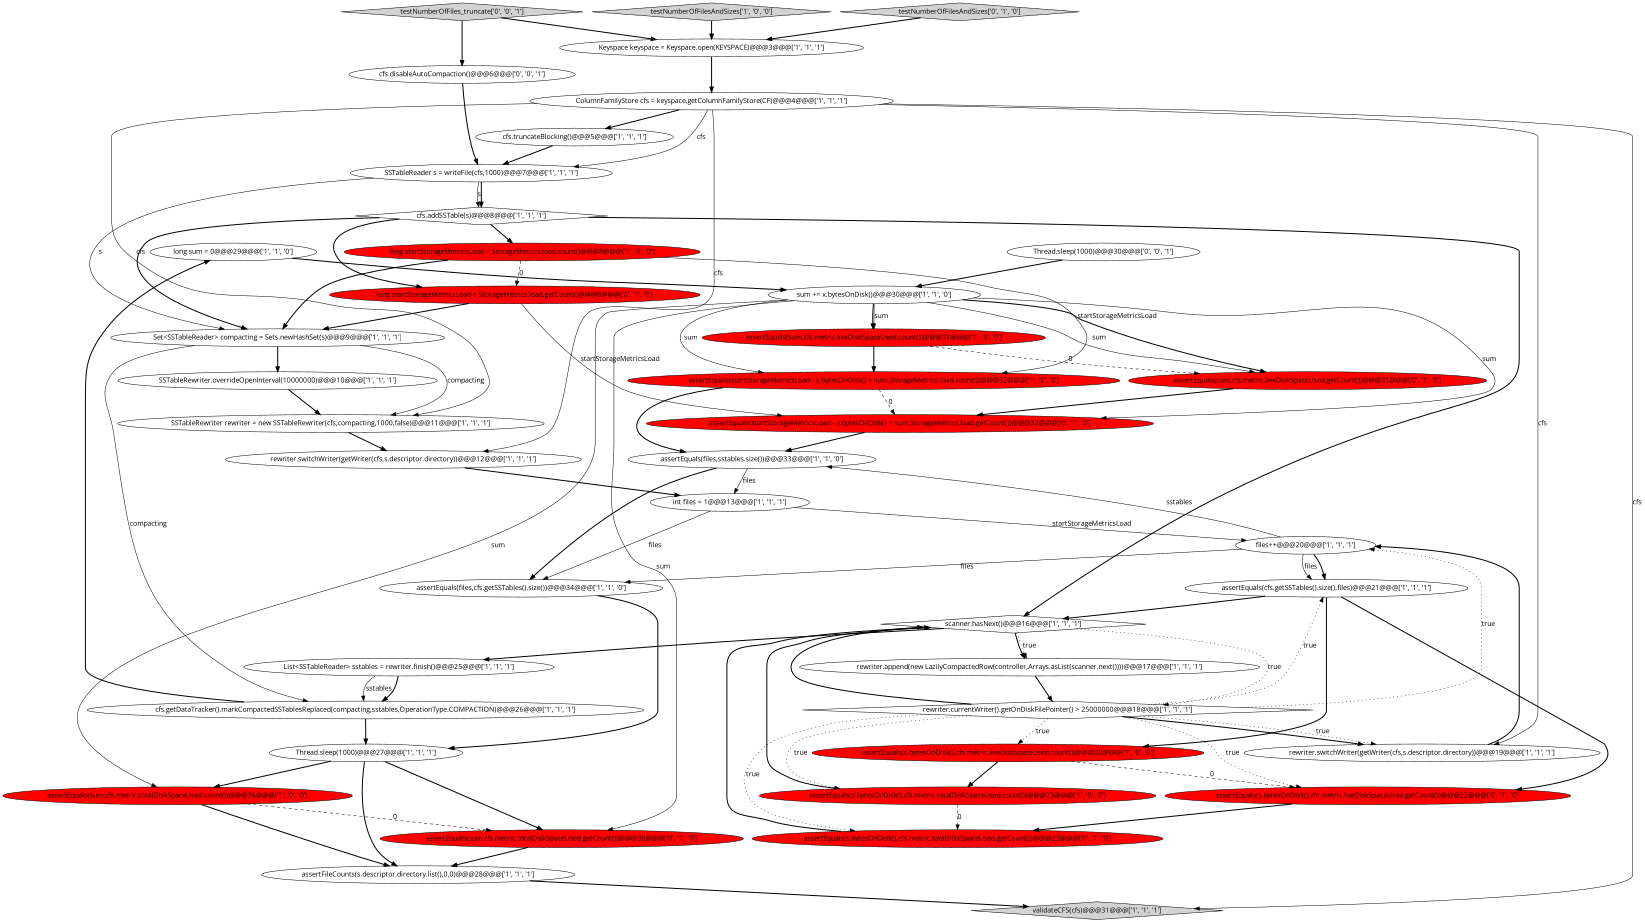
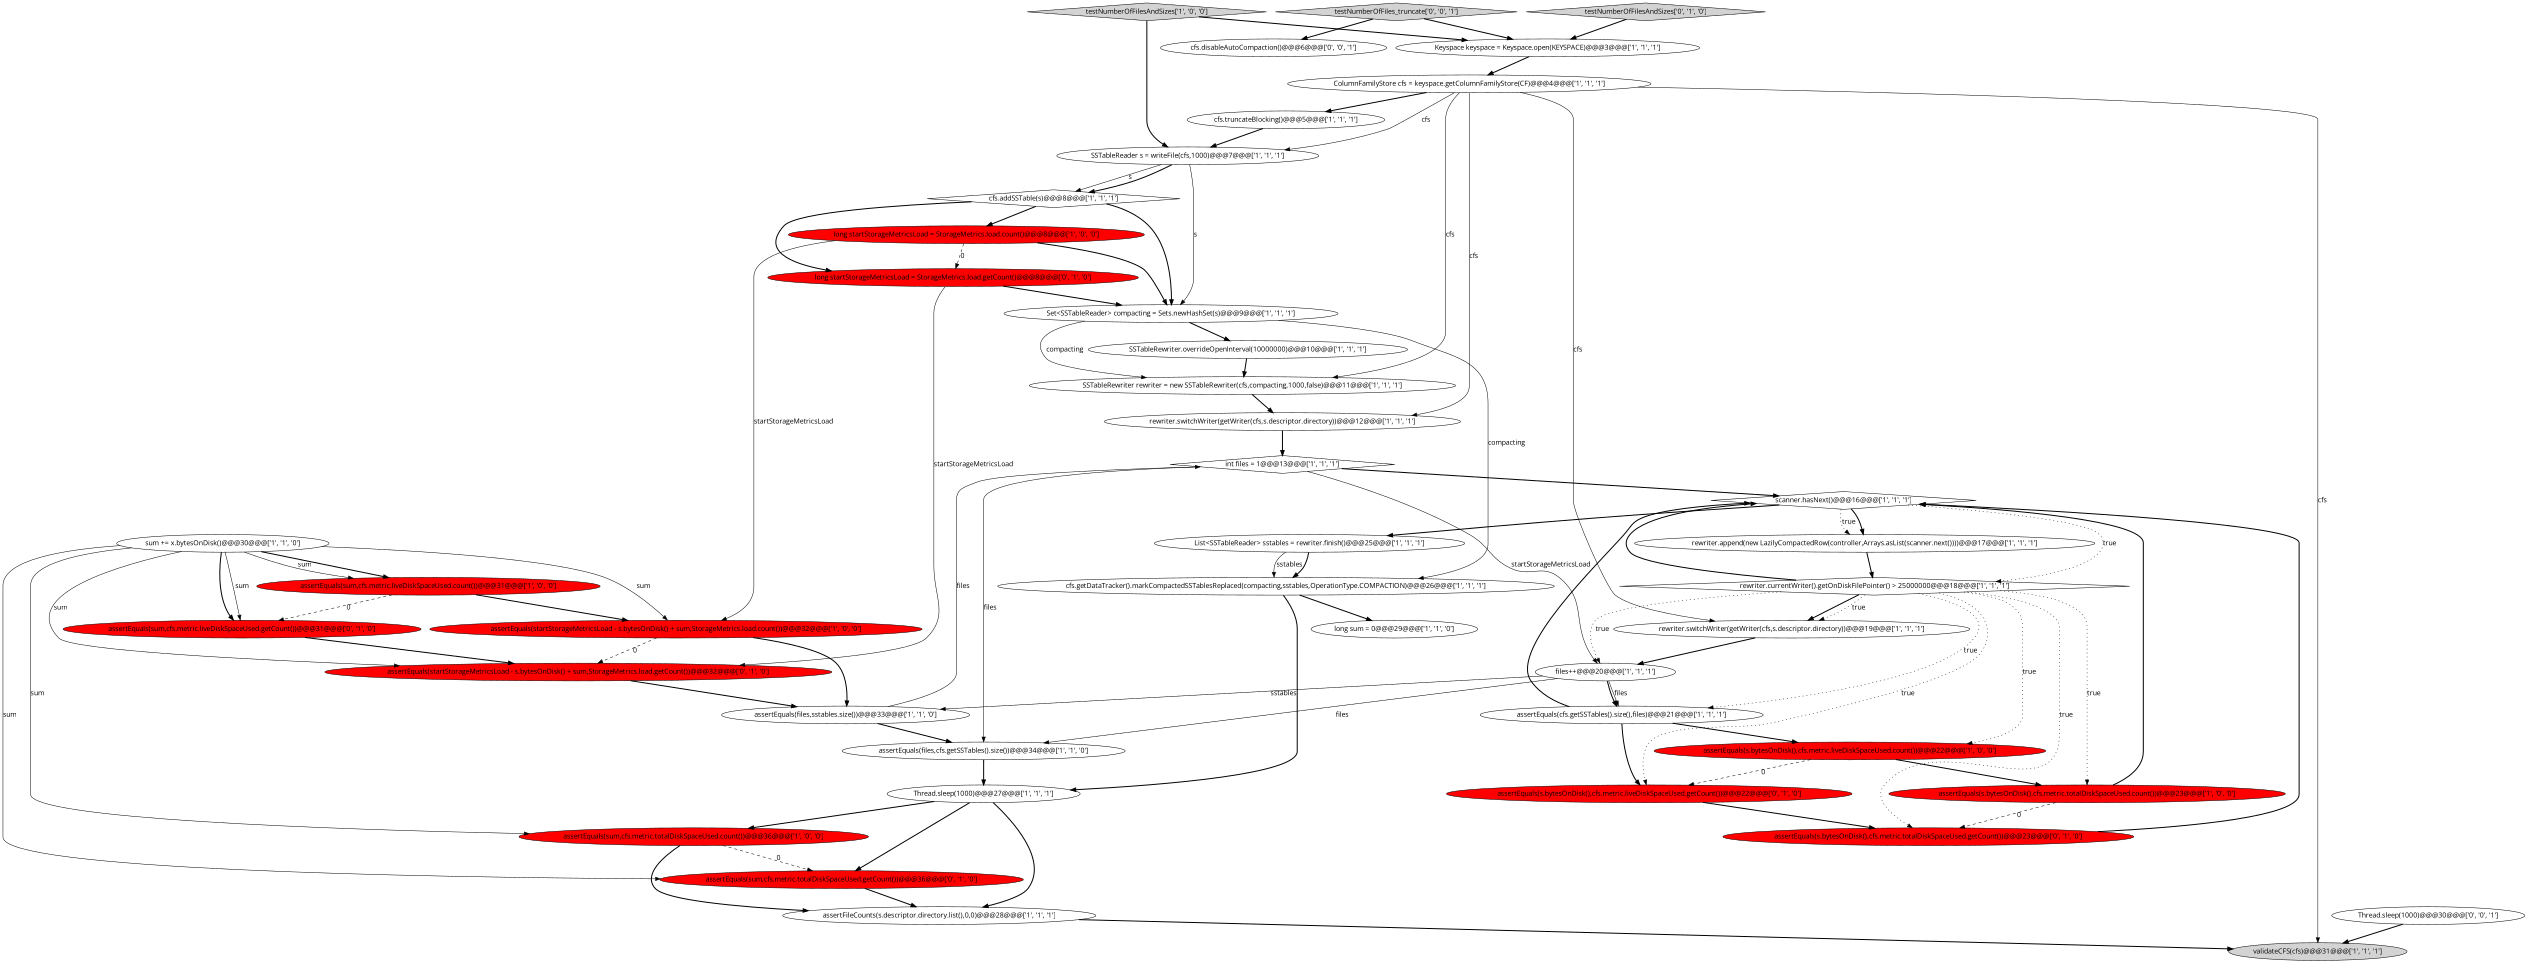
edge "cfs.disableAutoCompaction()@@@6@@@['0', '0', '1']" -> "SSTableReader s = writeFile(cfs,1000)@@@7@@@['1', '1', '1']": now "testNumberOfFilesAndSizes['1', '0', '0']" -> "SSTableReader s = writeFile(cfs,1000)@@@7@@@['1', '1', '1']"
edge "cfs.addSSTable(s)@@@8@@@['1', '1', '1']" -> "scanner.hasNext()@@@16@@@['1', '1', '1']": now "int files = 1@@@13@@@['1', '1', '1']" -> "scanner.hasNext()@@@16@@@['1', '1', '1']"
edge "Thread.sleep(1000)@@@30@@@['0', '0', '1']" -> "sum += x.bytesOnDisk()@@@30@@@['1', '1', '0']": now "Thread.sleep(1000)@@@30@@@['0', '0', '1']" -> "validateCFS(cfs)@@@31@@@['1', '1', '1']"
edge "long sum = 0@@@29@@@['1', '1', '0']" -> "sum += x.bytesOnDisk()@@@30@@@['1', '1', '0']": removed
node "int files = 1@@@13@@@['1', '1', '1']": shape ellipse -> diamond
node "validateCFS(cfs)@@@31@@@['1', '1', '1']": shape diamond -> ellipse
